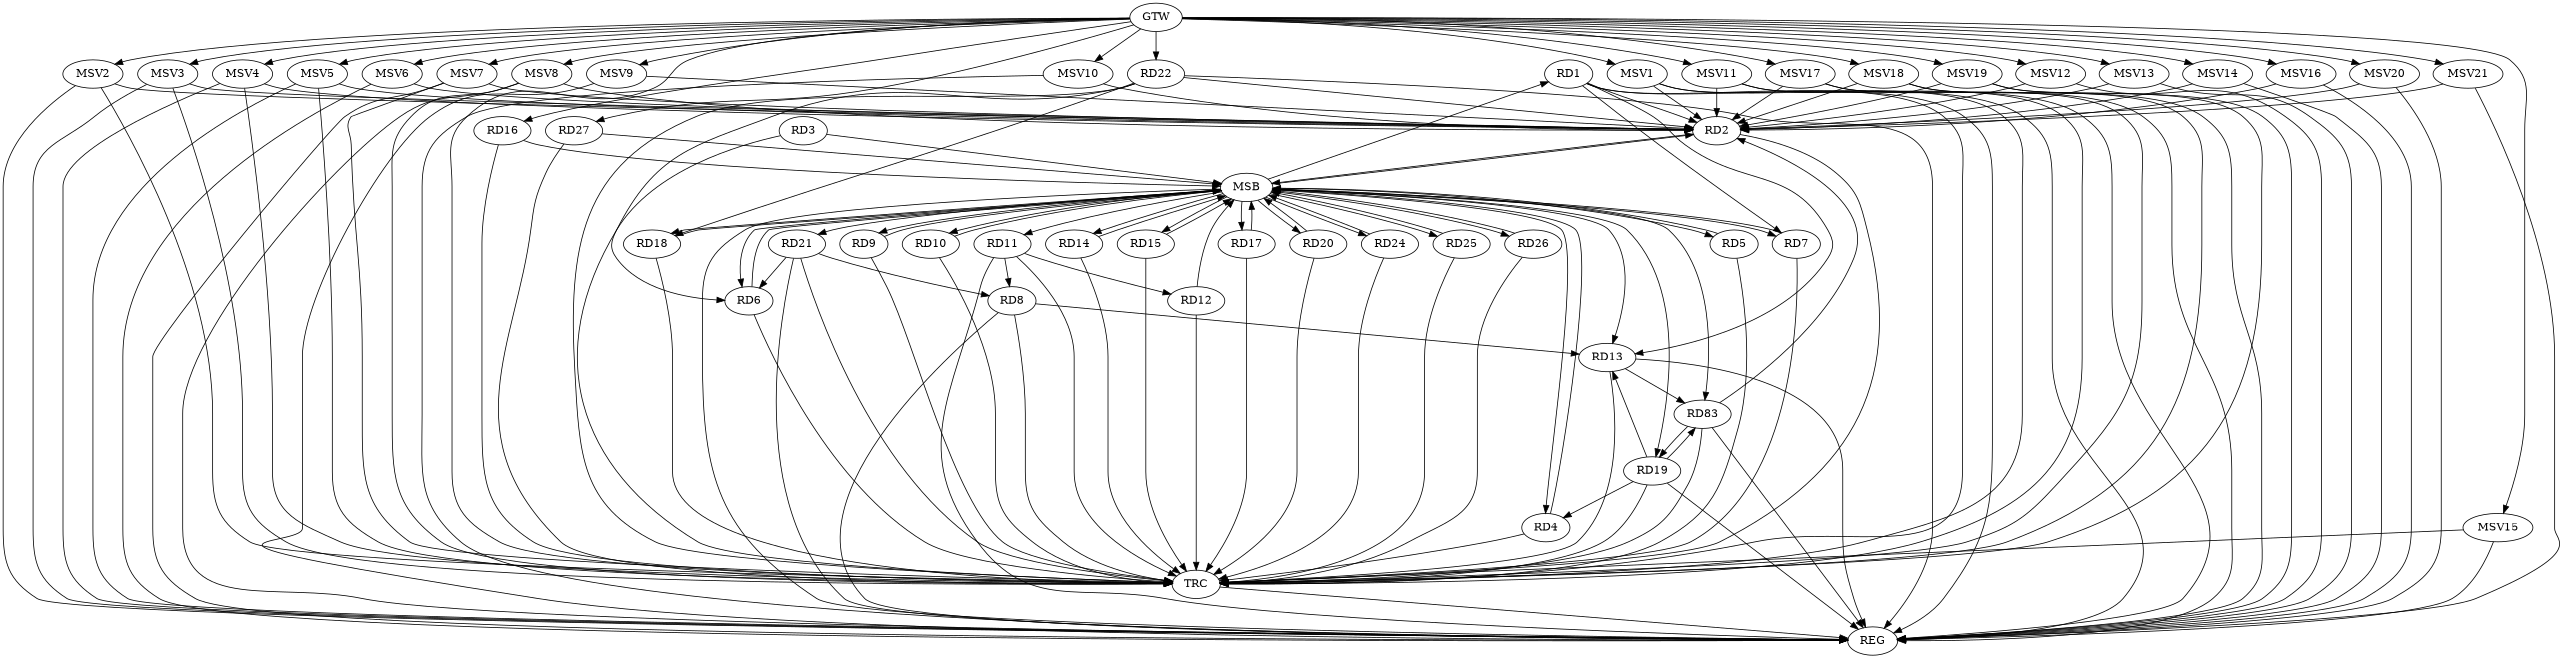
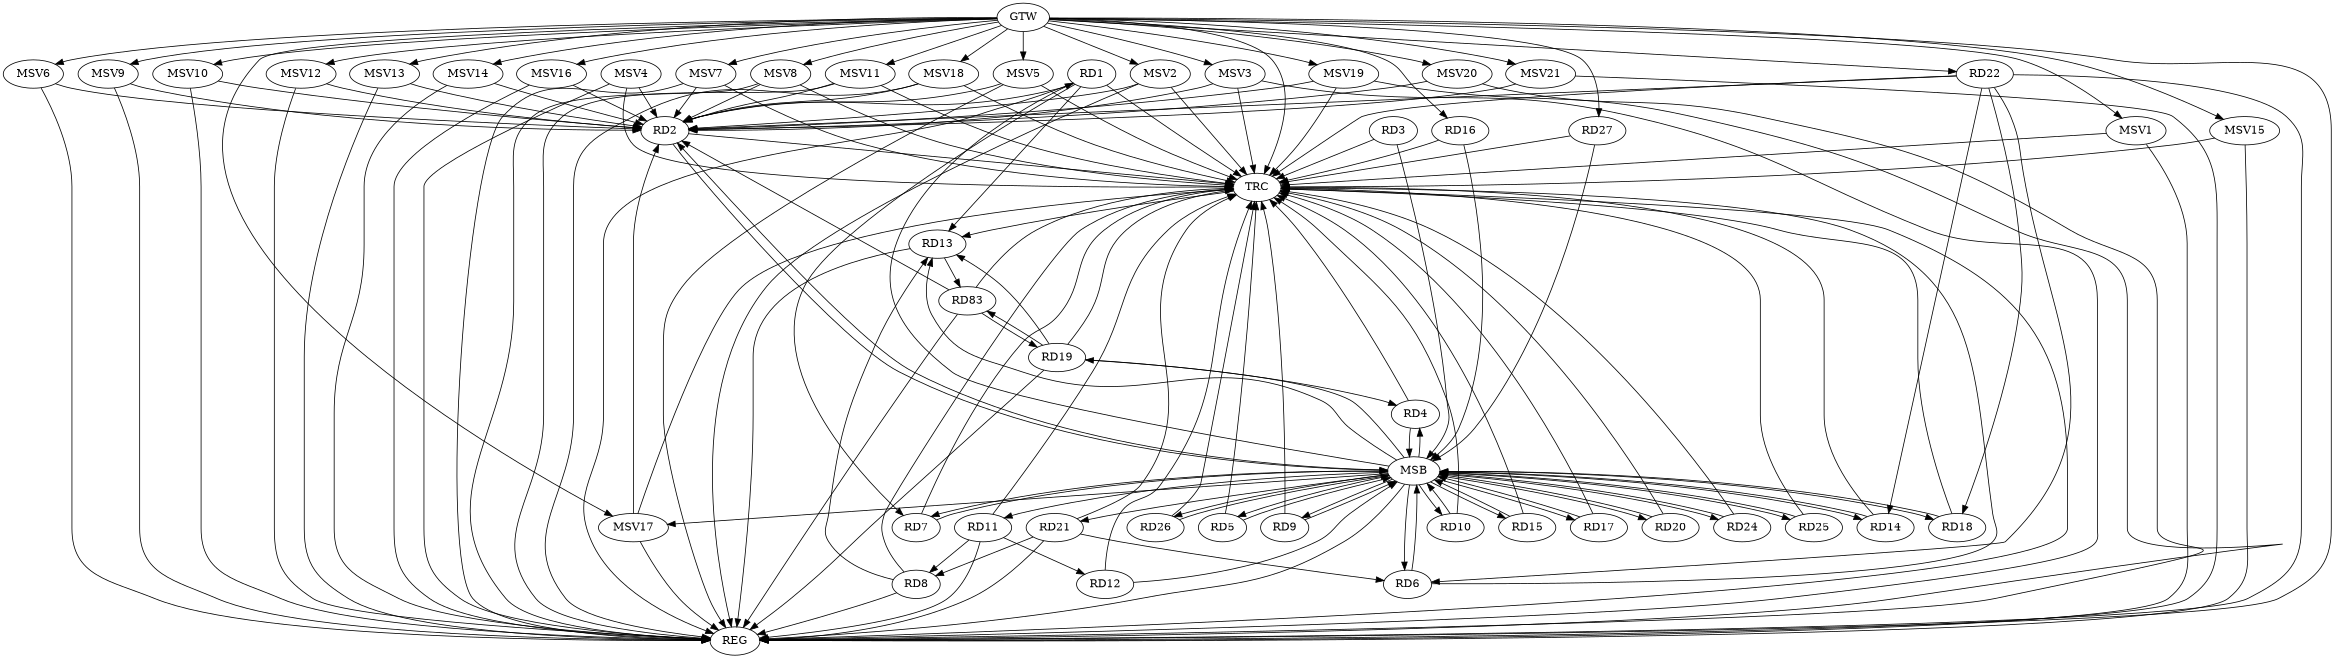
edge "GTW" -> "MSV4": now "GTW" -> "REG"
edge "MSV1" -> "RD2": removed
edge "MSB" -> "RD83": now "MSB" -> "MSV17"
edge "RD22" -> "RD14": added
edge "RD13" -> "TRC": reversed
